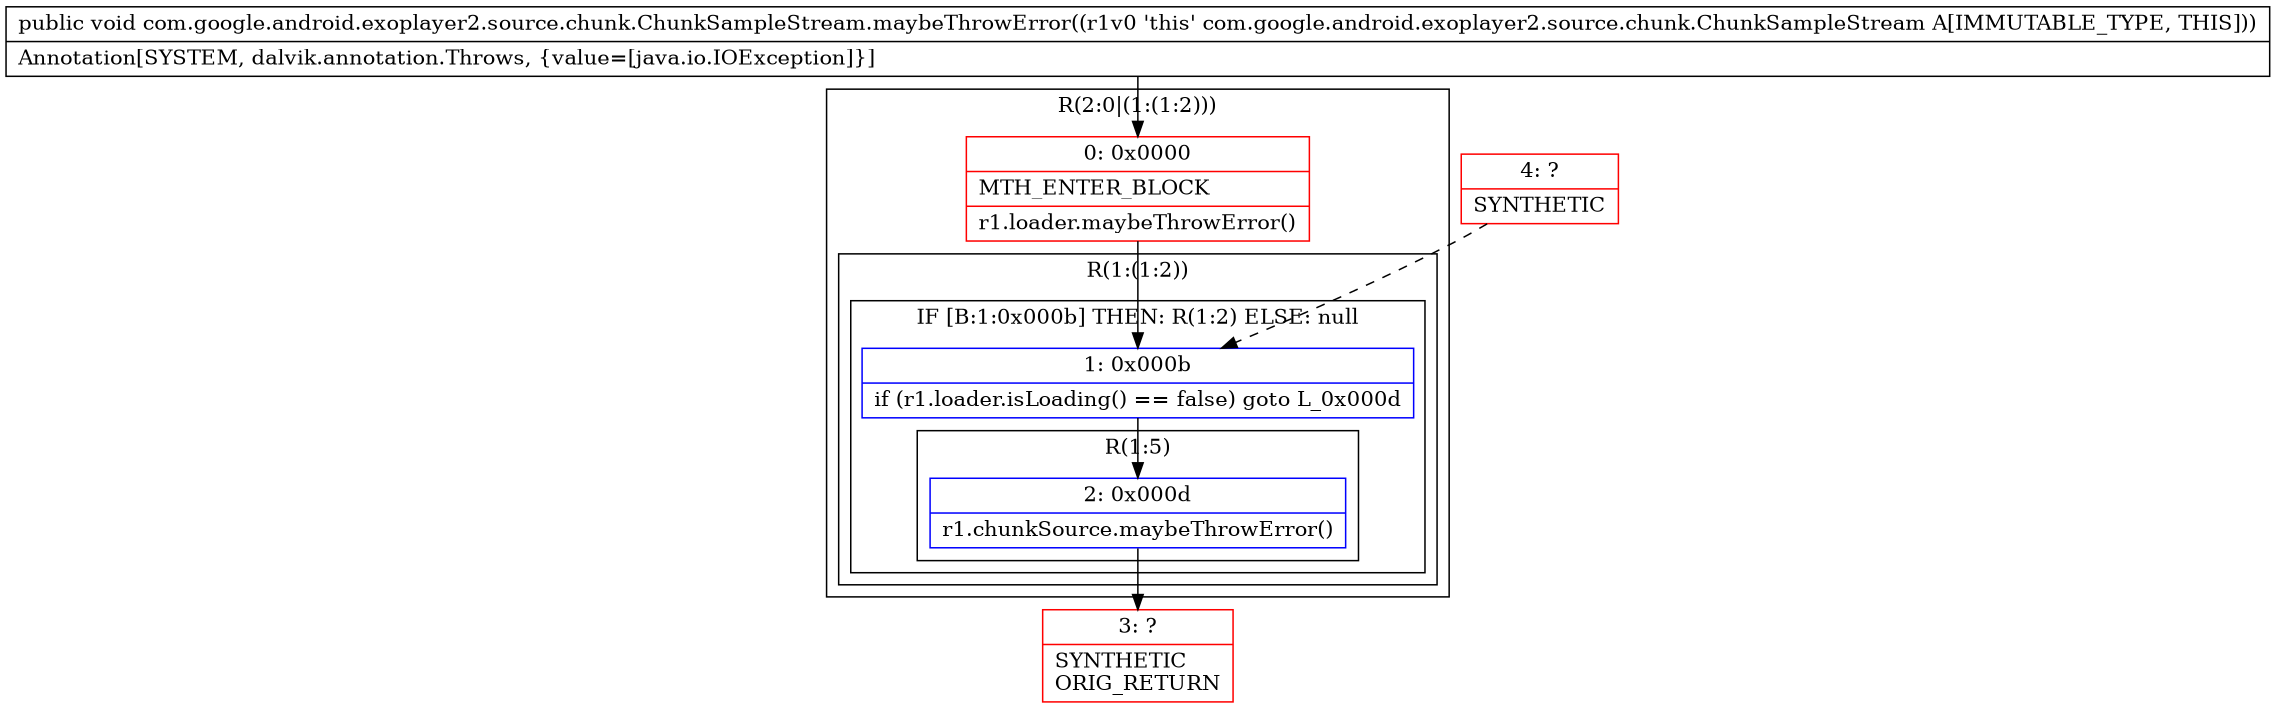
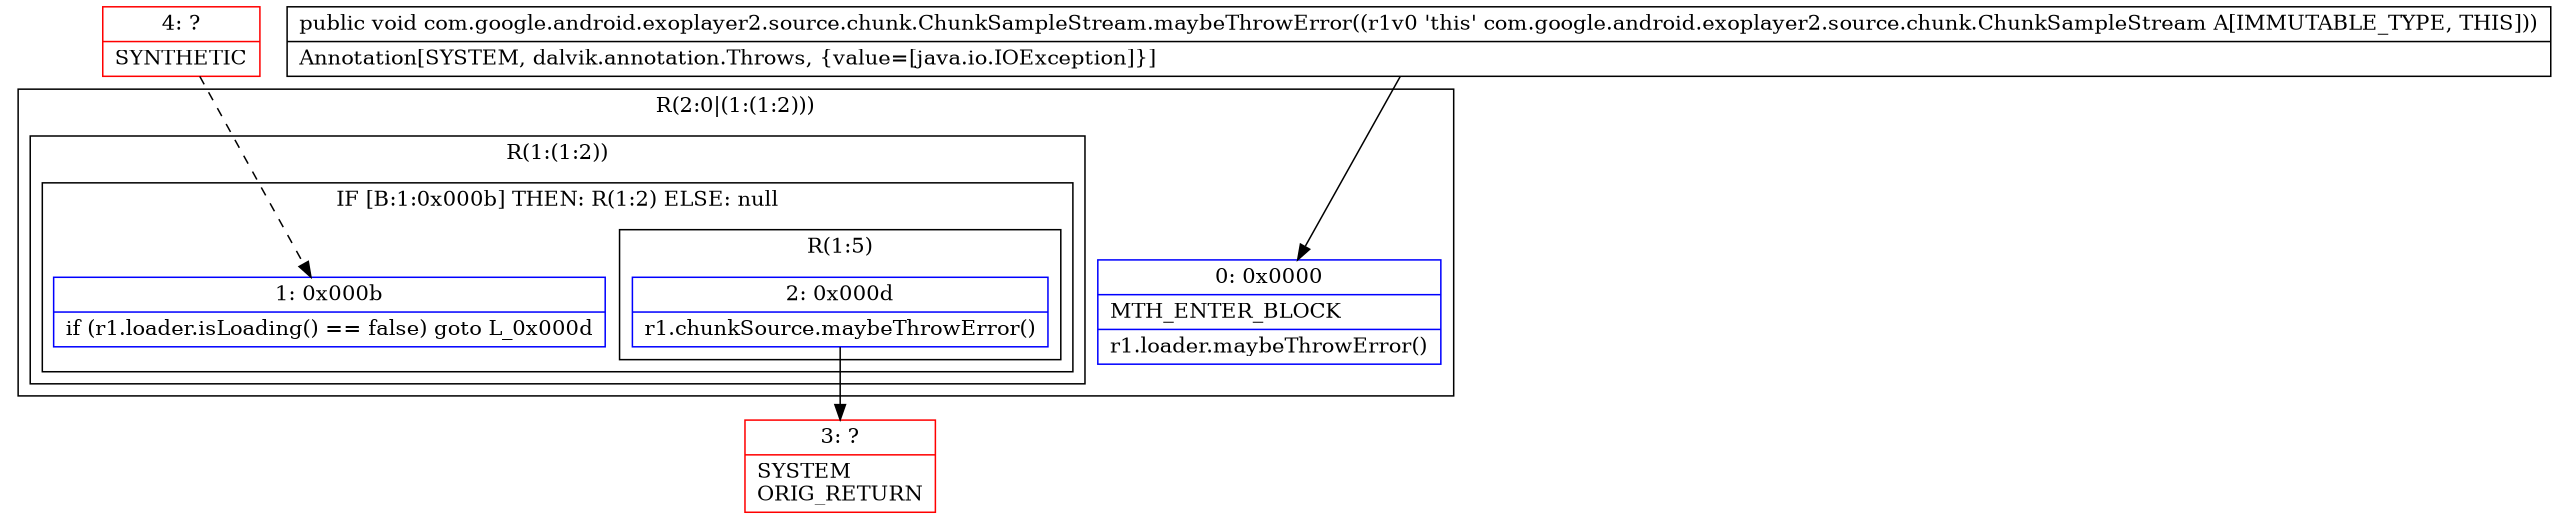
node "0: 0x0000": color red -> blue
edge "0: 0x0000" -> "1: 0x000b": removed
edge "1: 0x000b" -> "2: 0x000d": removed
node "3: ?": text "SYNTHETIC" -> "SYSTEM"
